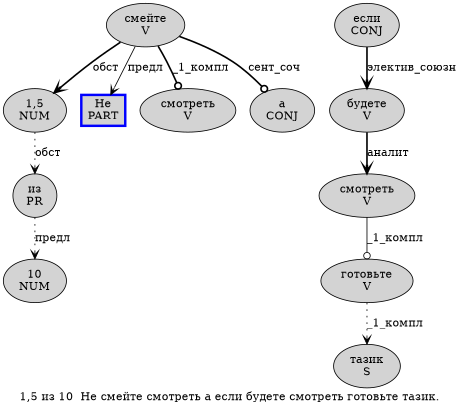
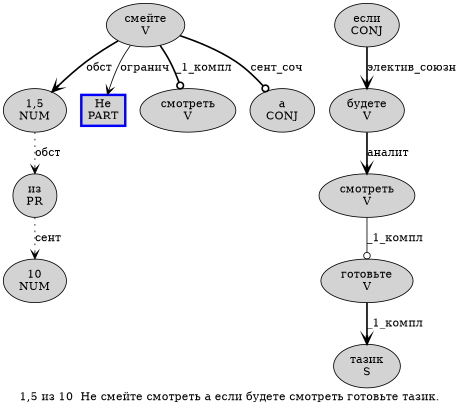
edge "смейте V" -> "Не PART": label "предл" -> "огранич"
edge "из PR" -> "10 NUM": label "предл" -> "сент"
edge "готовьте V" -> "тазик S": style dotted -> bold
